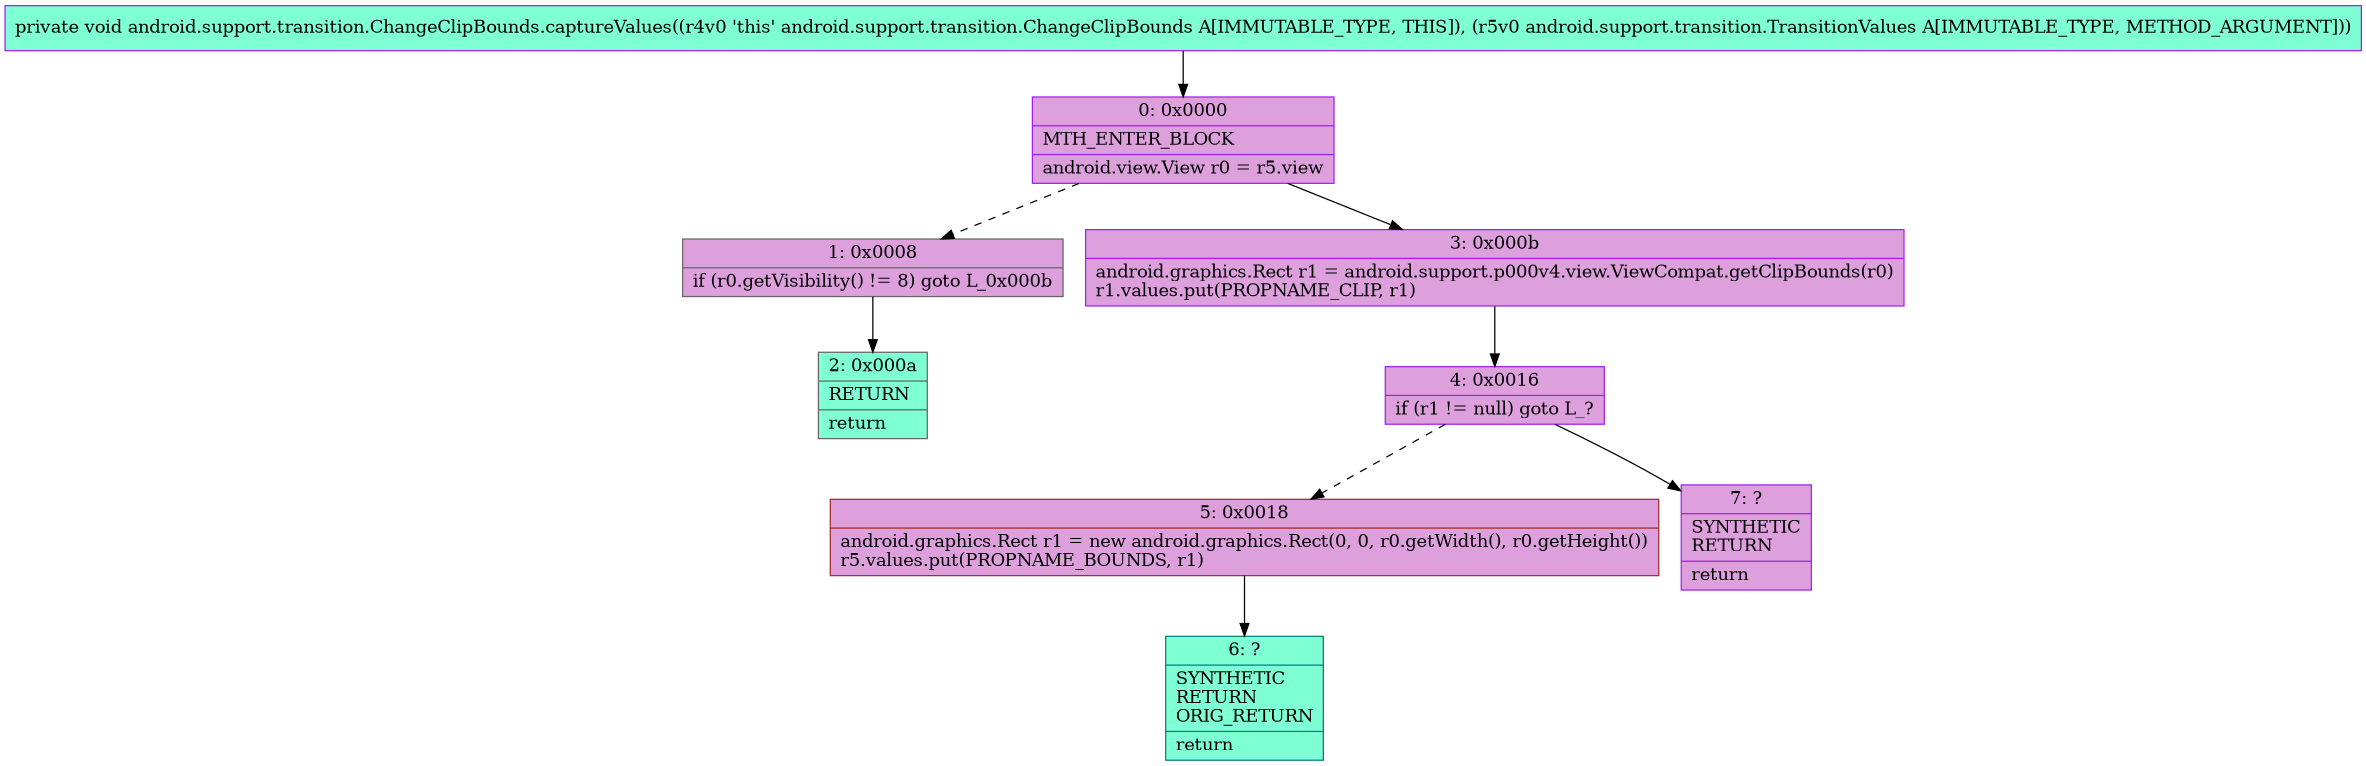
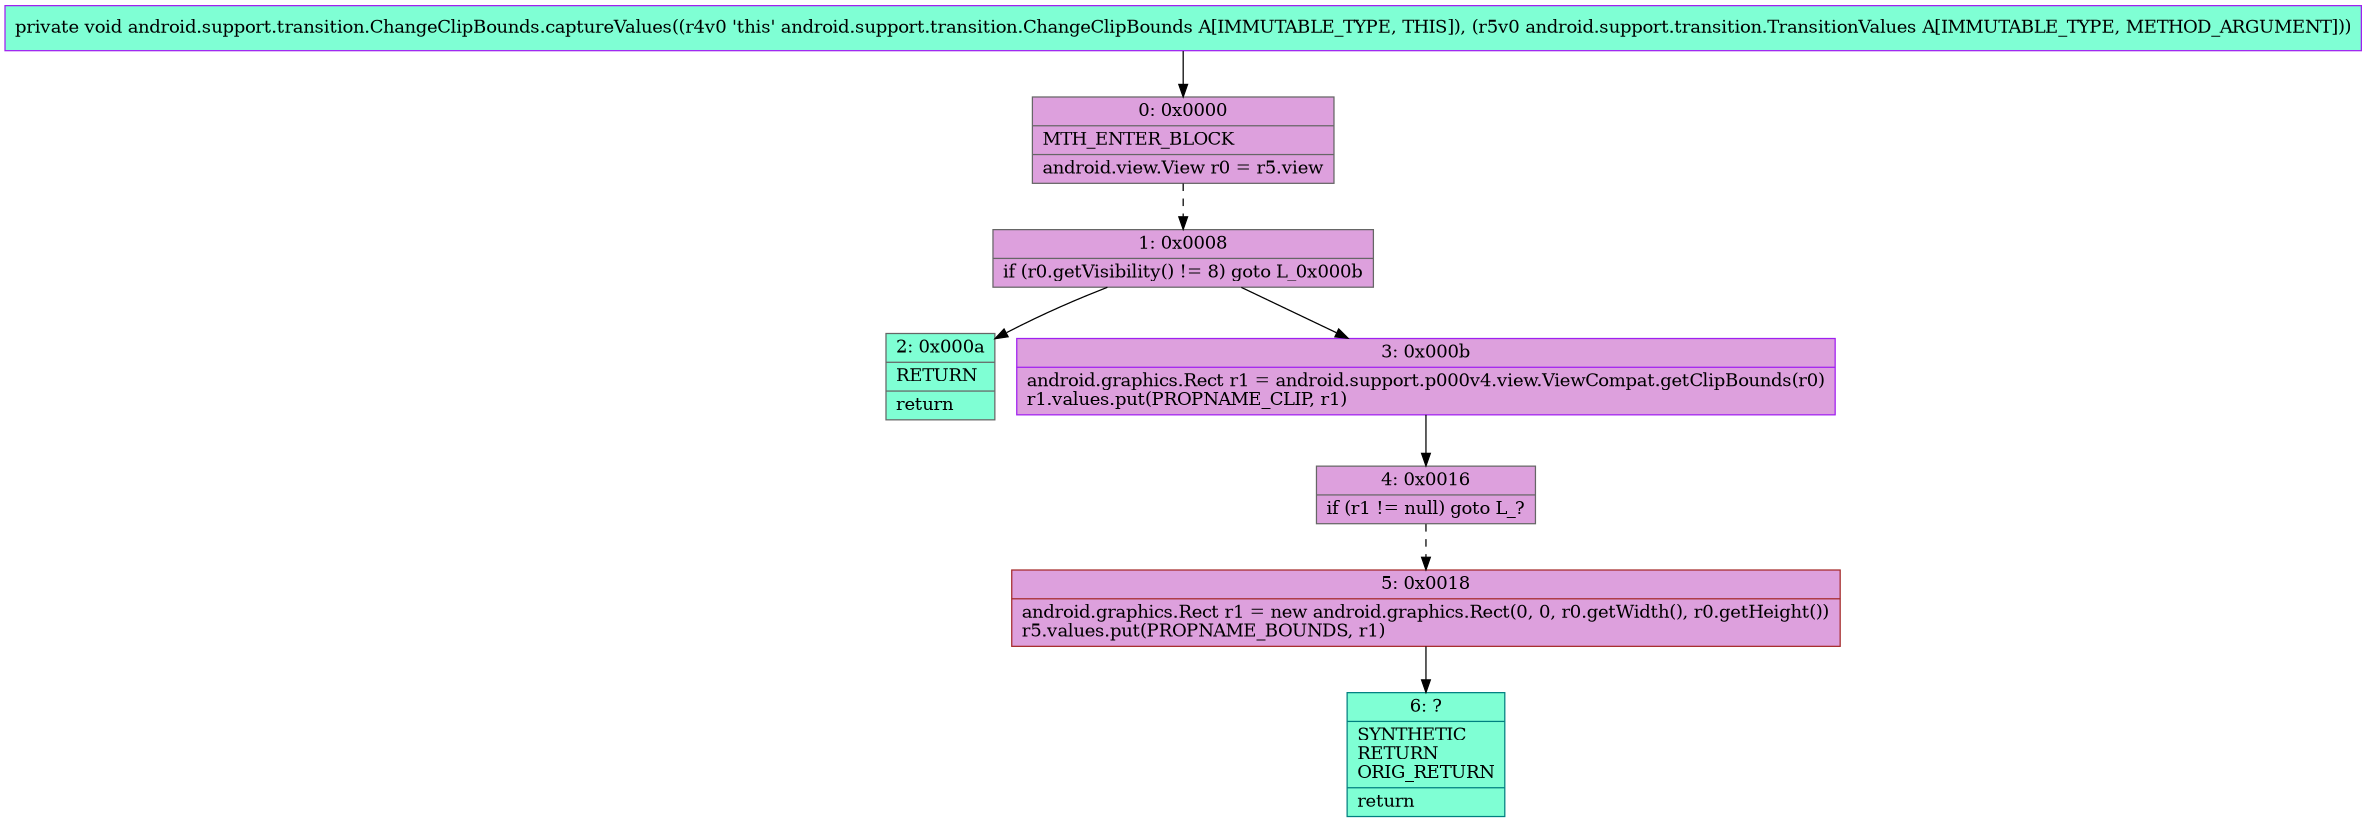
node "0: 0x0000": color purple -> gray40
edge "0: 0x0000" -> "3: 0x000b": now "1: 0x0008" -> "3: 0x000b"
node "4: 0x0016": color purple -> gray40
node "7: ?": removed
